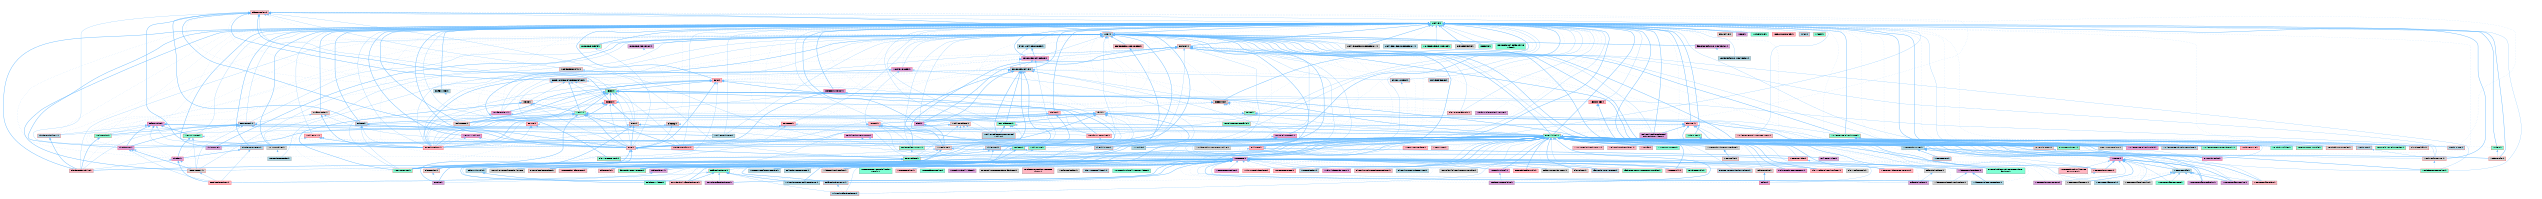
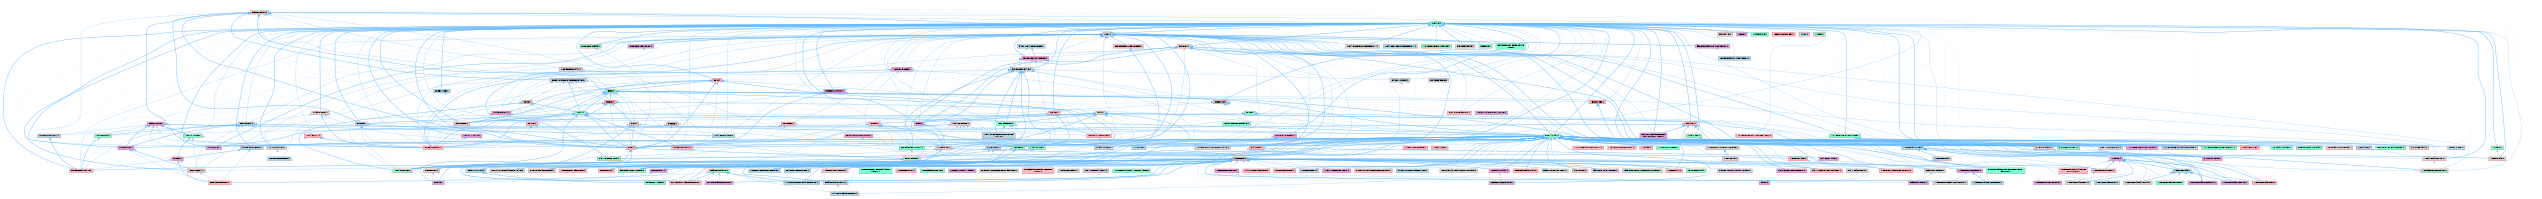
node "EditorEngine.h": removed
